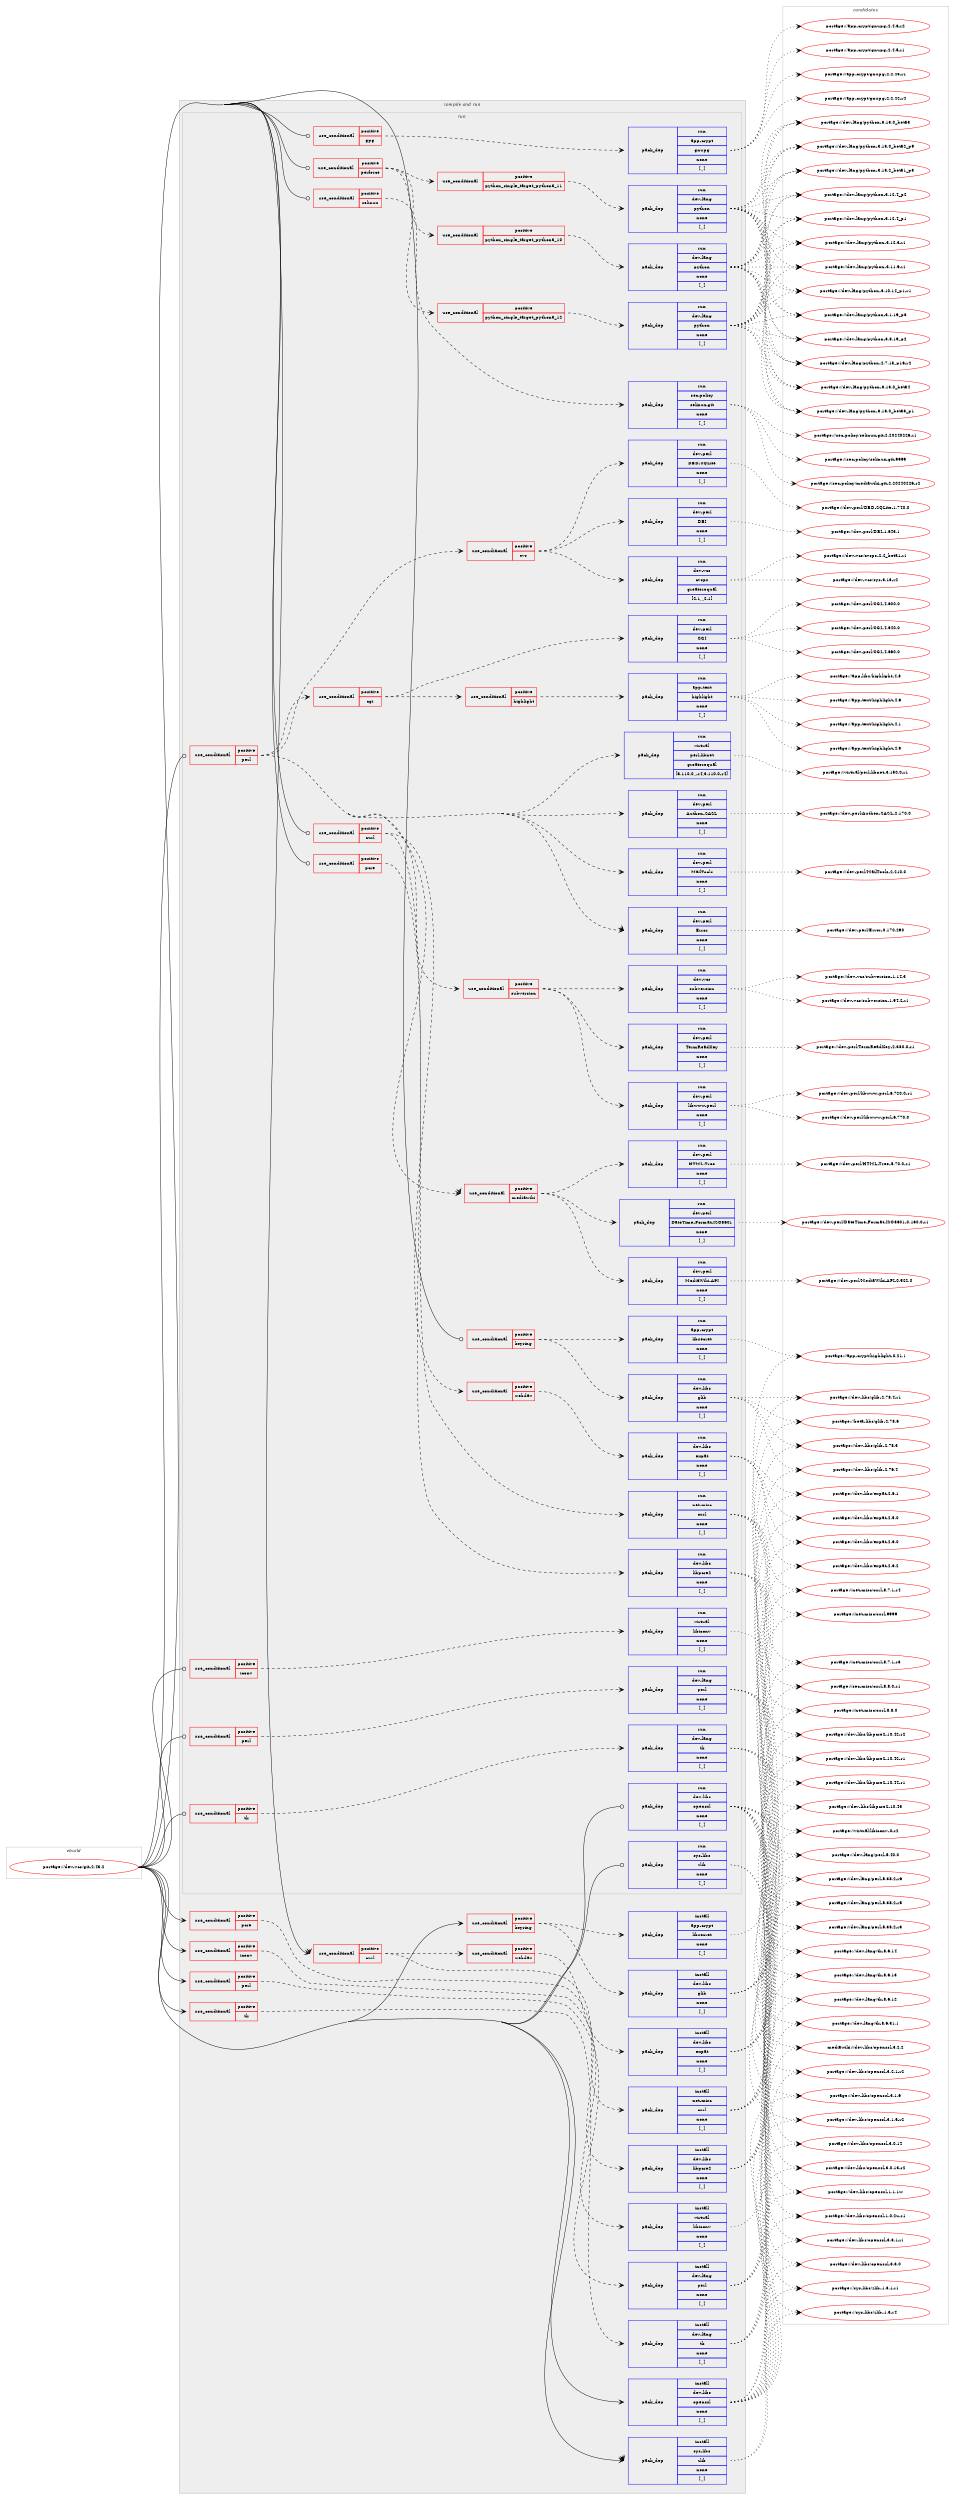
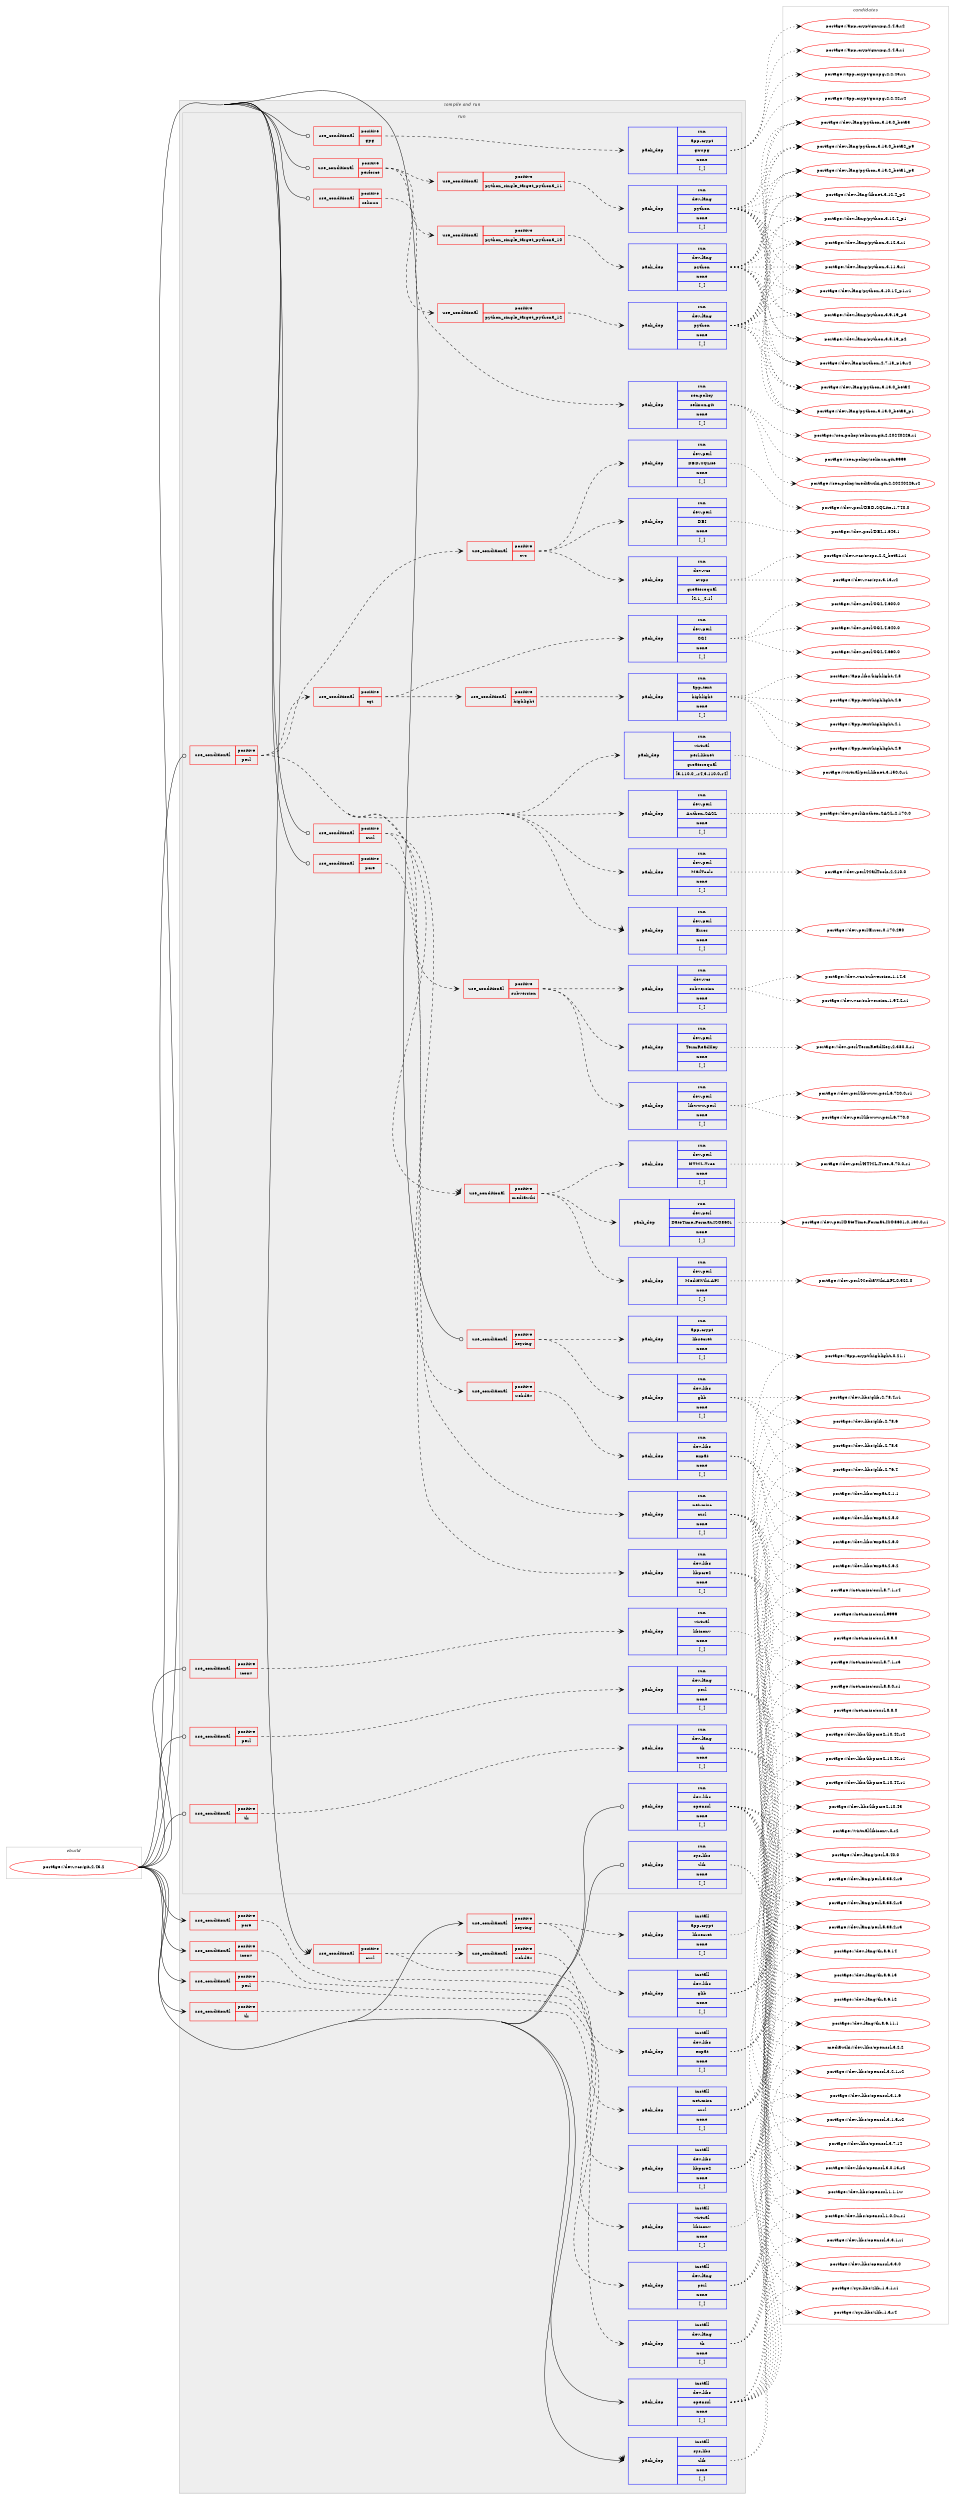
node "portage://dev-lang/python-3.12.4_p2": label "portage://dev-lang/python-3.12.4_p2" -> "portage://dev-lang/libnet-3.12.4_p2"
node "portage://dev-lang/python-3.1.19_p3": label "portage://dev-lang/python-3.1.19_p3" -> "portage://dev-lang/python-3.9.19_p3"
node "portage://beta-libs/glib-2.78.6": label "portage://beta-libs/glib-2.78.6" -> "portage://dev-libs/glib-2.78.6"
node "portage://dev-libs/expat-2.6.1": label "portage://dev-libs/expat-2.6.1" -> "portage://dev-libs/expat-2.1.1"
node "portage://net-misc/curl-8.9.0": added
node "portage://sec-misc/curl-8.8.0-r1": label "portage://sec-misc/curl-8.8.0-r1" -> "portage://net-misc/curl-8.8.0-r1"
node "portage://dev-lang/tk-8.6.31.1": label "portage://dev-lang/tk-8.6.31.1" -> "portage://dev-lang/tk-8.6.11.1"
node "portage://dev-libs/openssl-3.0.14": label "portage://dev-libs/openssl-3.0.14" -> "portage://dev-libs/openssl-3.7.14"
